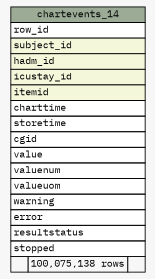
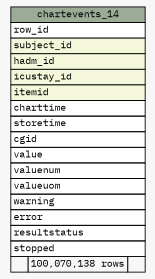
node "chartevents_14": text "100,075,138 rows" -> "100,070,138 rows"
